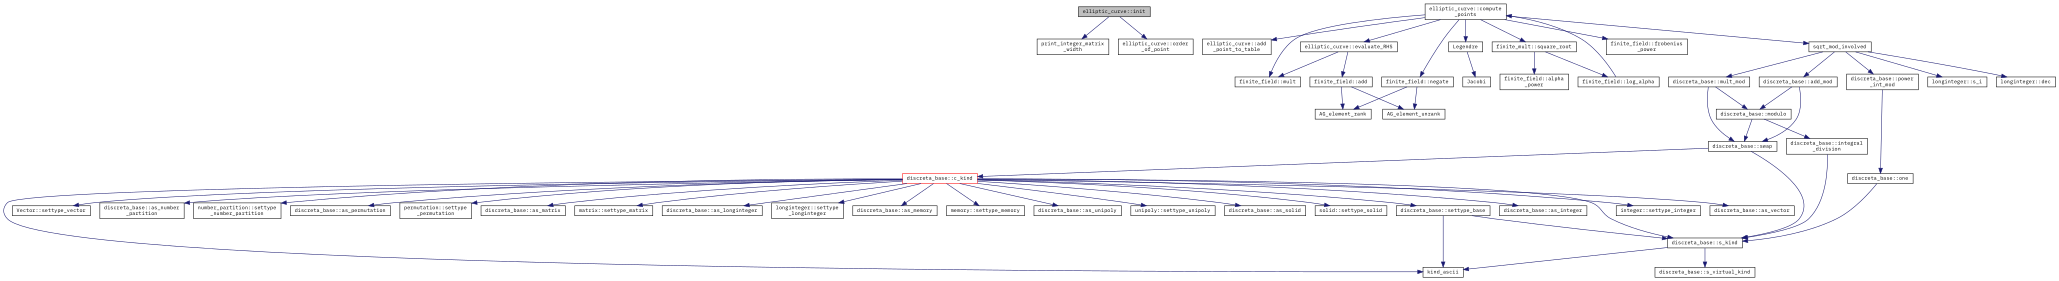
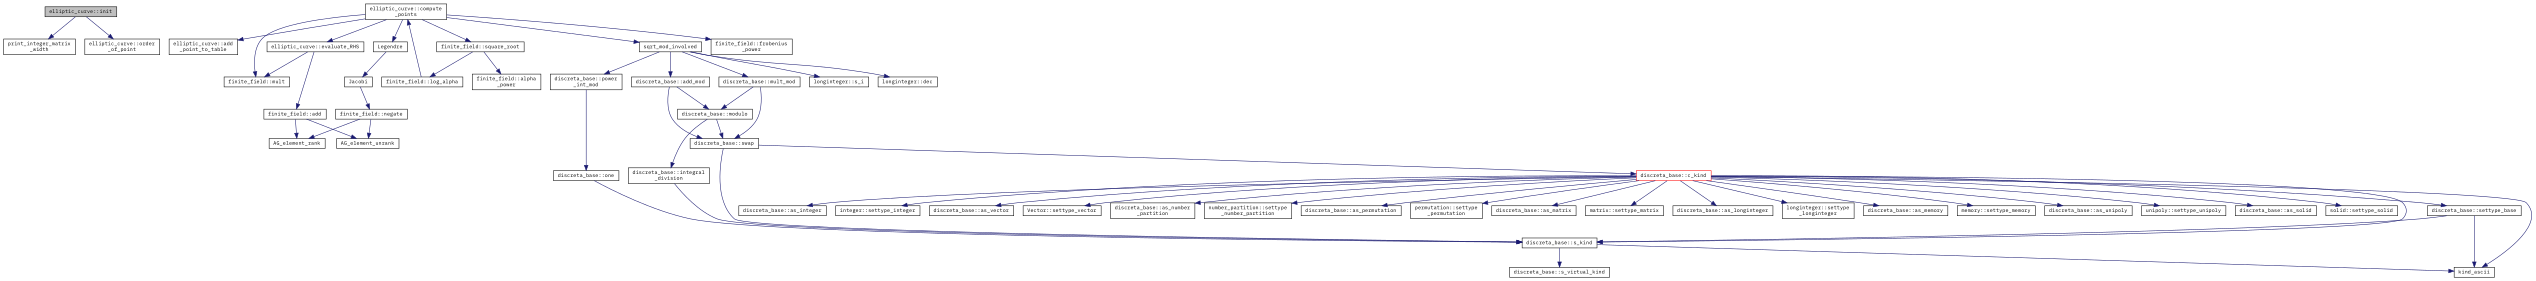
edge "elliptic_curve::compute _points" -> "finite_field::negate": now "Jacobi" -> "finite_field::negate"
node "finite_mult::square_root": label "finite_mult::square_root" -> "finite_field::square_root"
